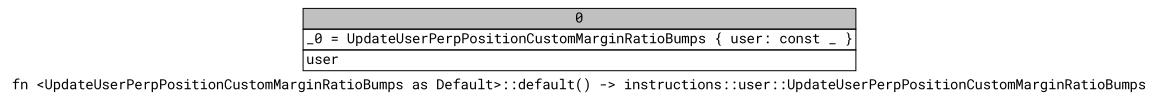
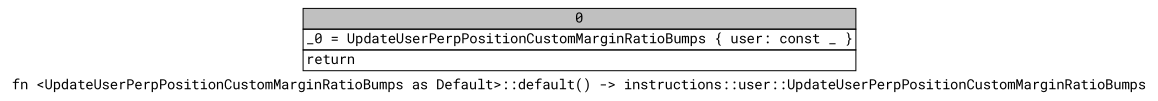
node "0": text "user" -> "return"
